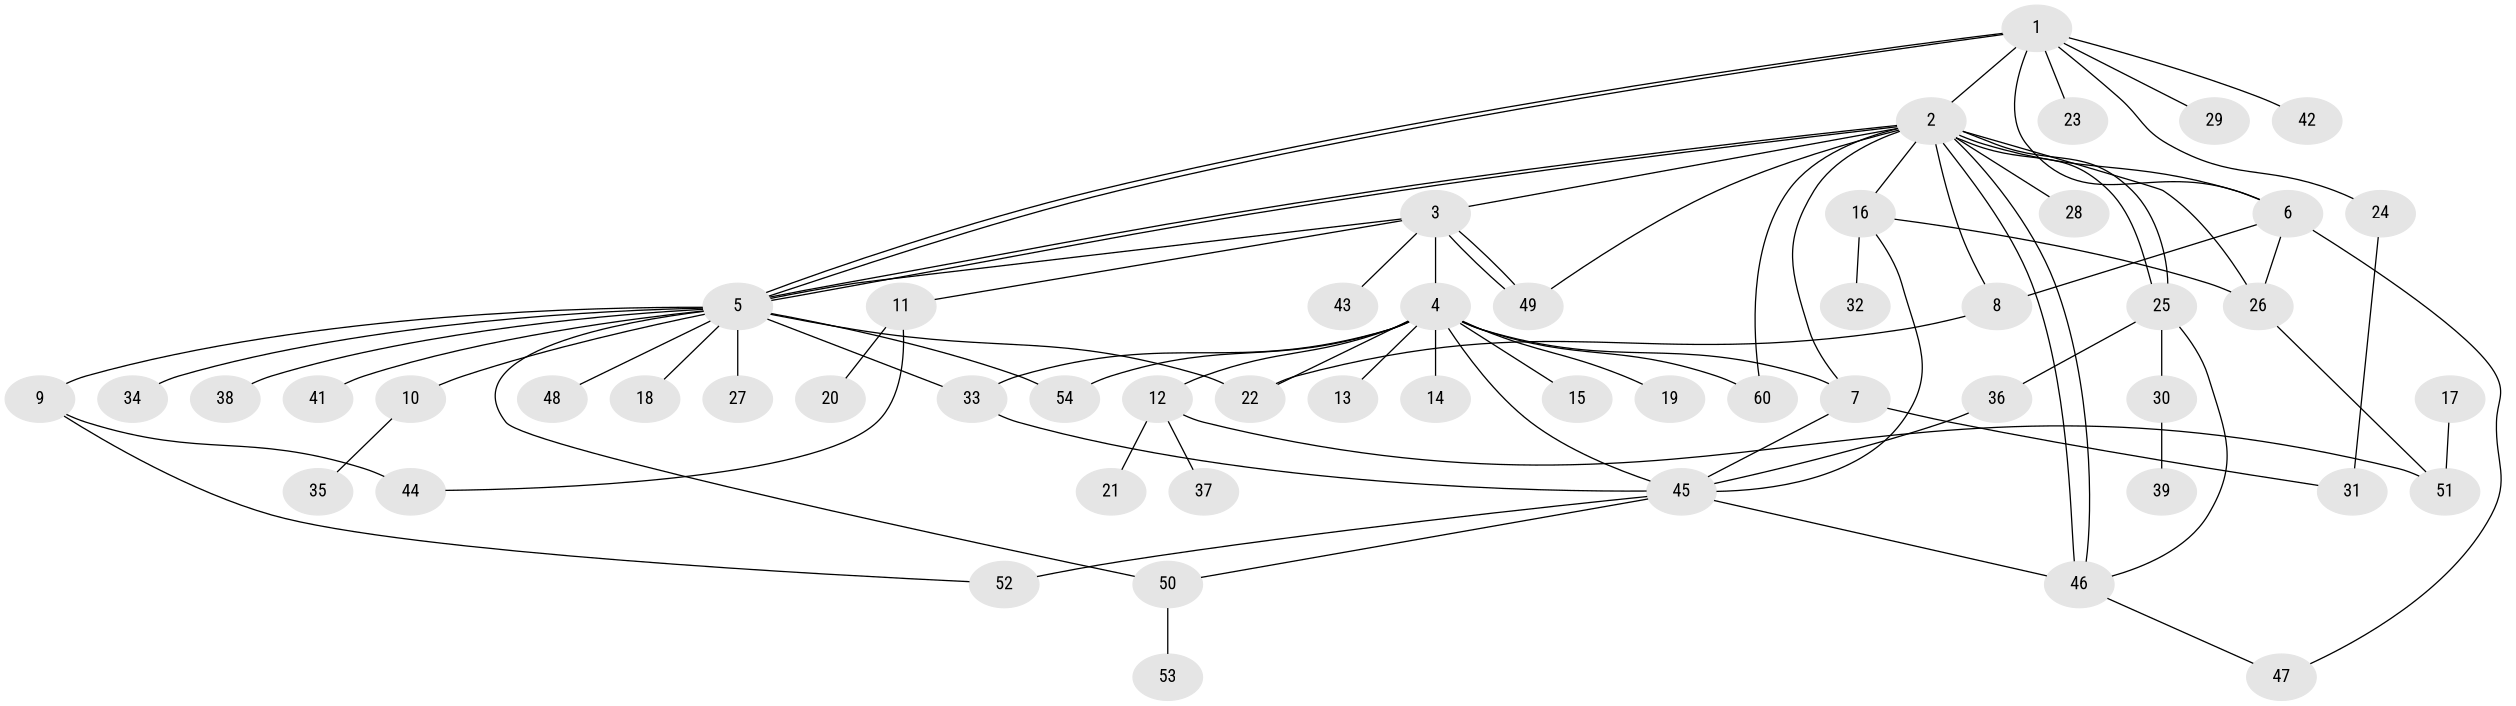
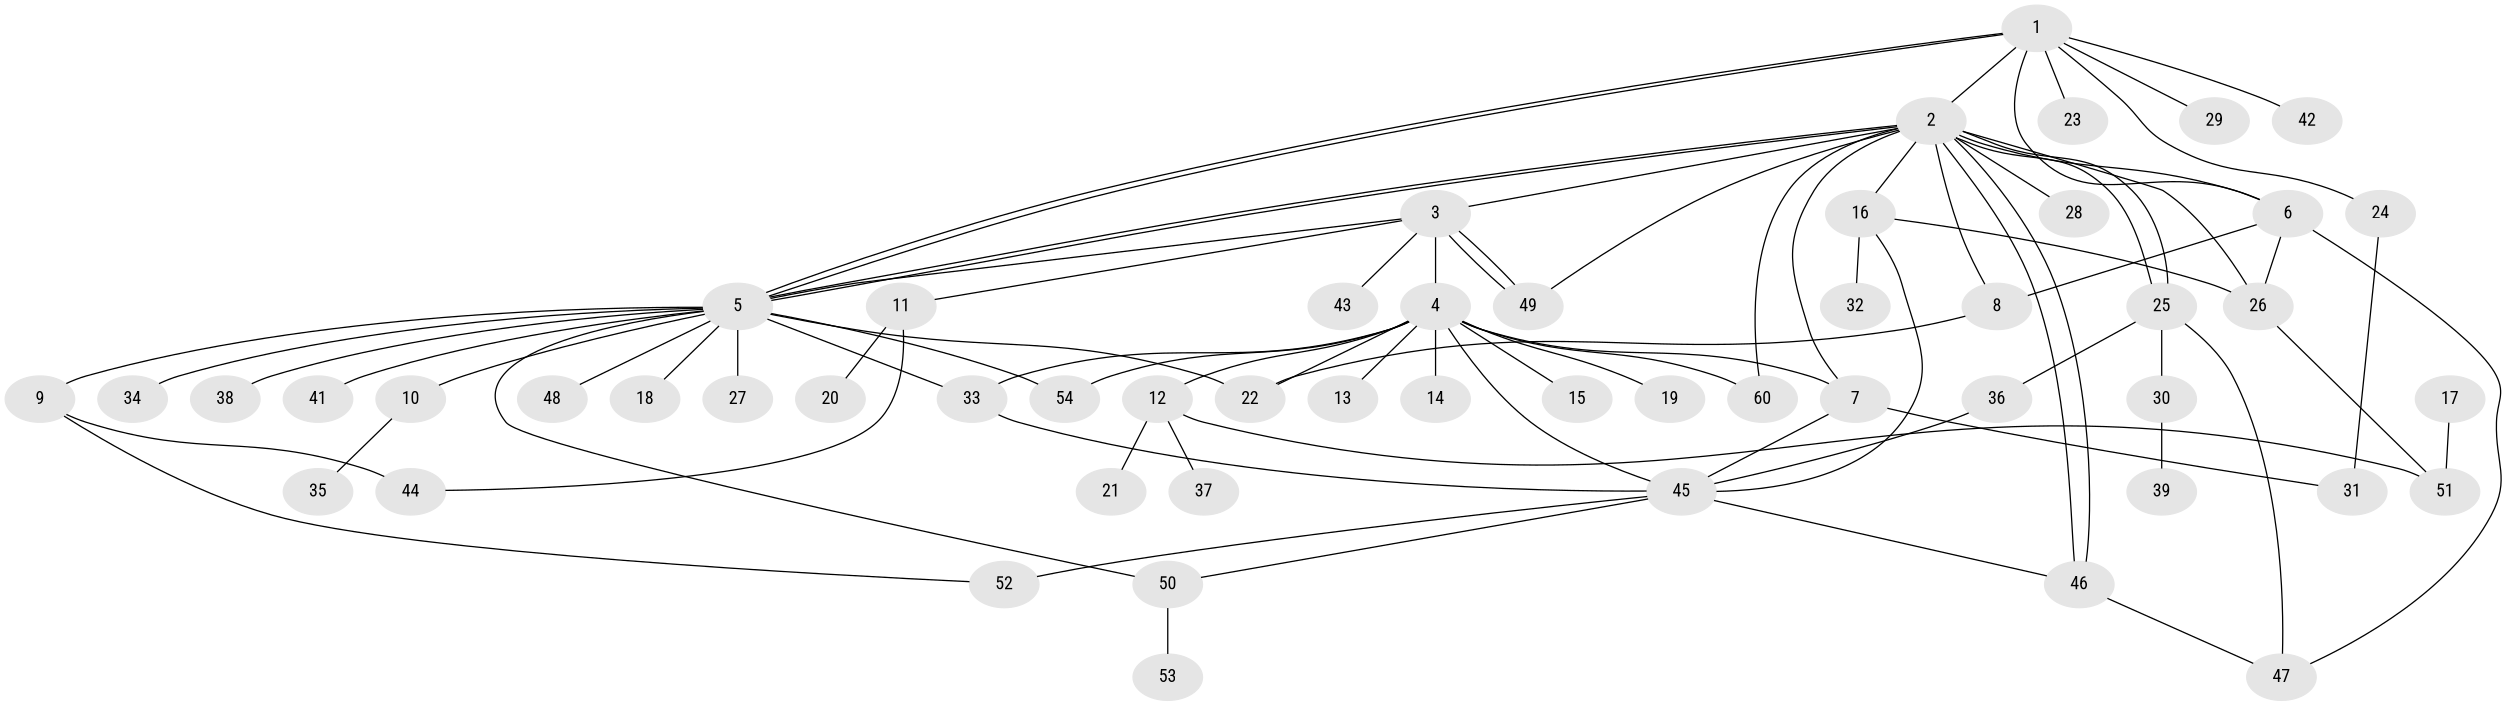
edge "25" -- "46": now "25" -- "47"
